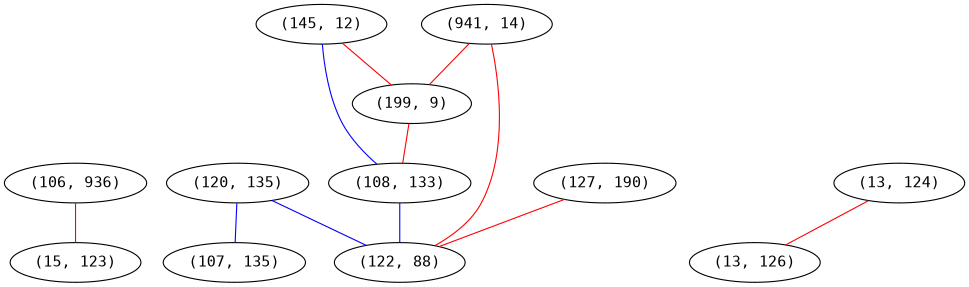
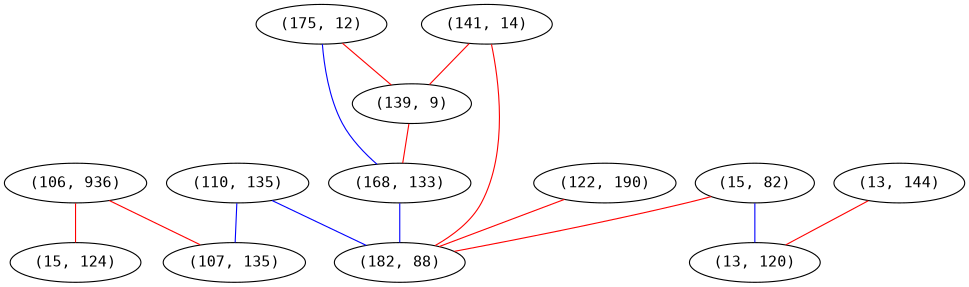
node "(145, 12)": label "(145, 12)" -> "(175, 12)"
node "(941, 14)": label "(941, 14)" -> "(141, 14)"
node "(199, 9)": label "(199, 9)" -> "(139, 9)"
node "(120, 135)": label "(120, 135)" -> "(110, 135)"
node "(108, 133)": label "(108, 133)" -> "(168, 133)"
node "(127, 190)": label "(127, 190)" -> "(122, 190)"
node "(15, 82)": added
node "(13, 124)": label "(13, 124)" -> "(13, 144)"
edge "(106, 936)" -- "(107, 135)": added
node "(15, 123)": label "(15, 123)" -> "(15, 124)"
node "(122, 88)": label "(122, 88)" -> "(182, 88)"
node "(13, 126)": label "(13, 126)" -> "(13, 120)"
